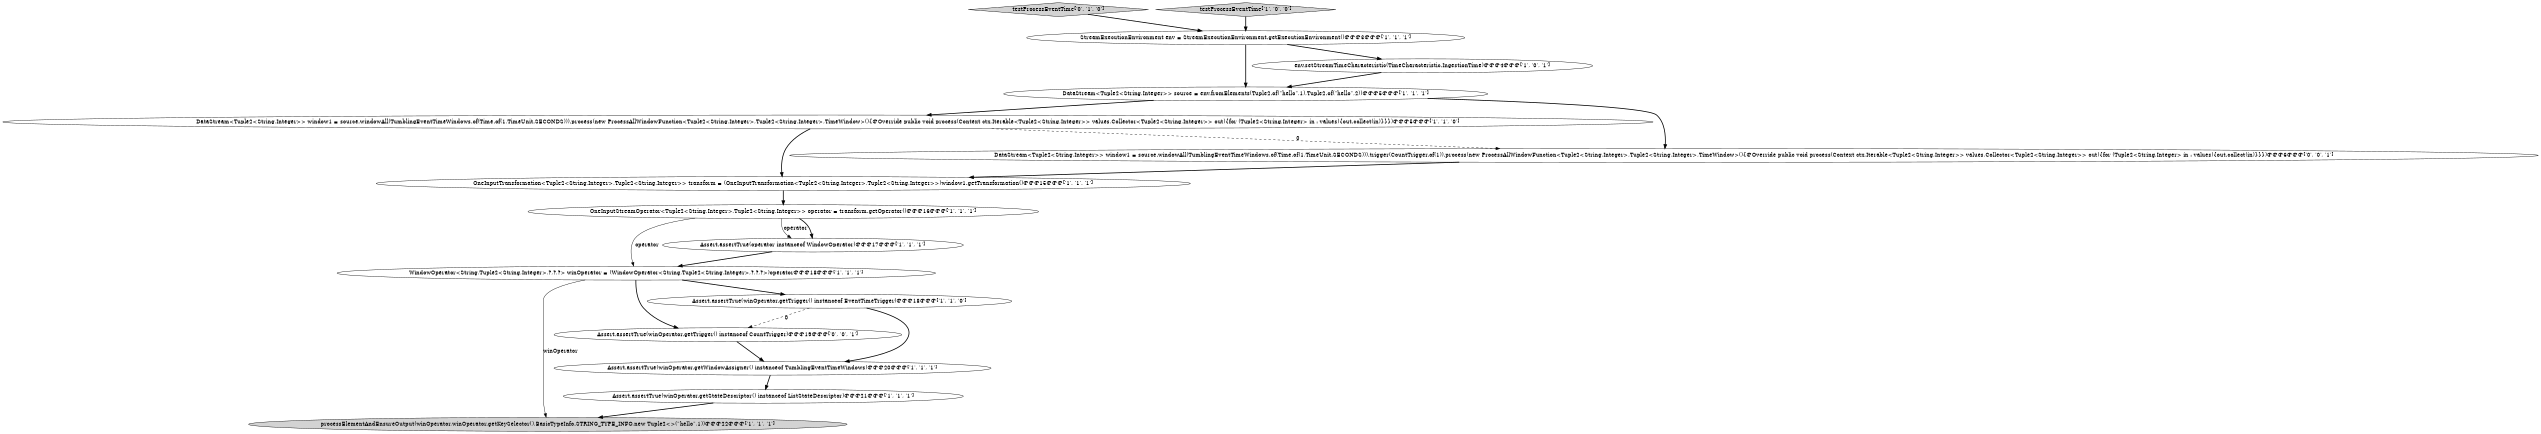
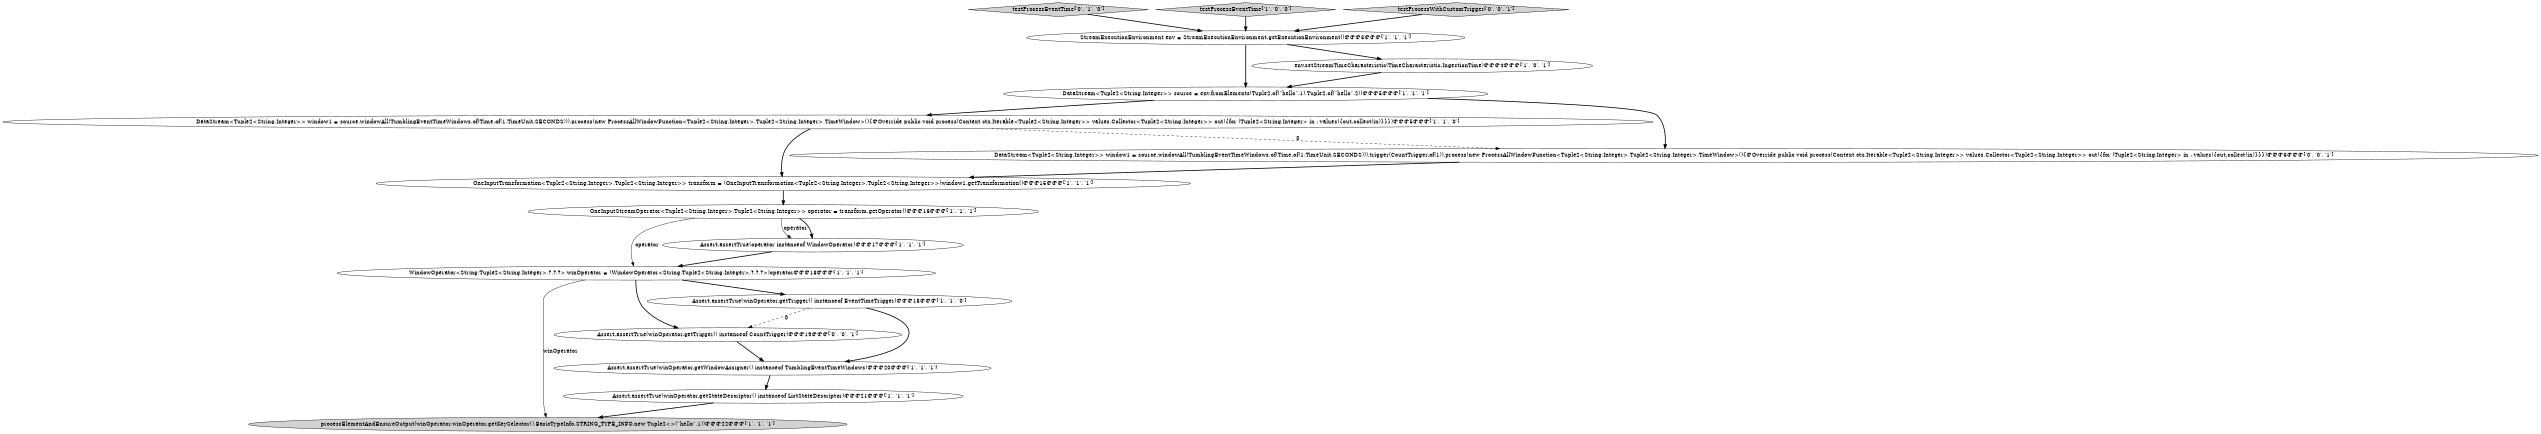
node "testProcessWithCustomTrigger['0', '0', '1']": added
